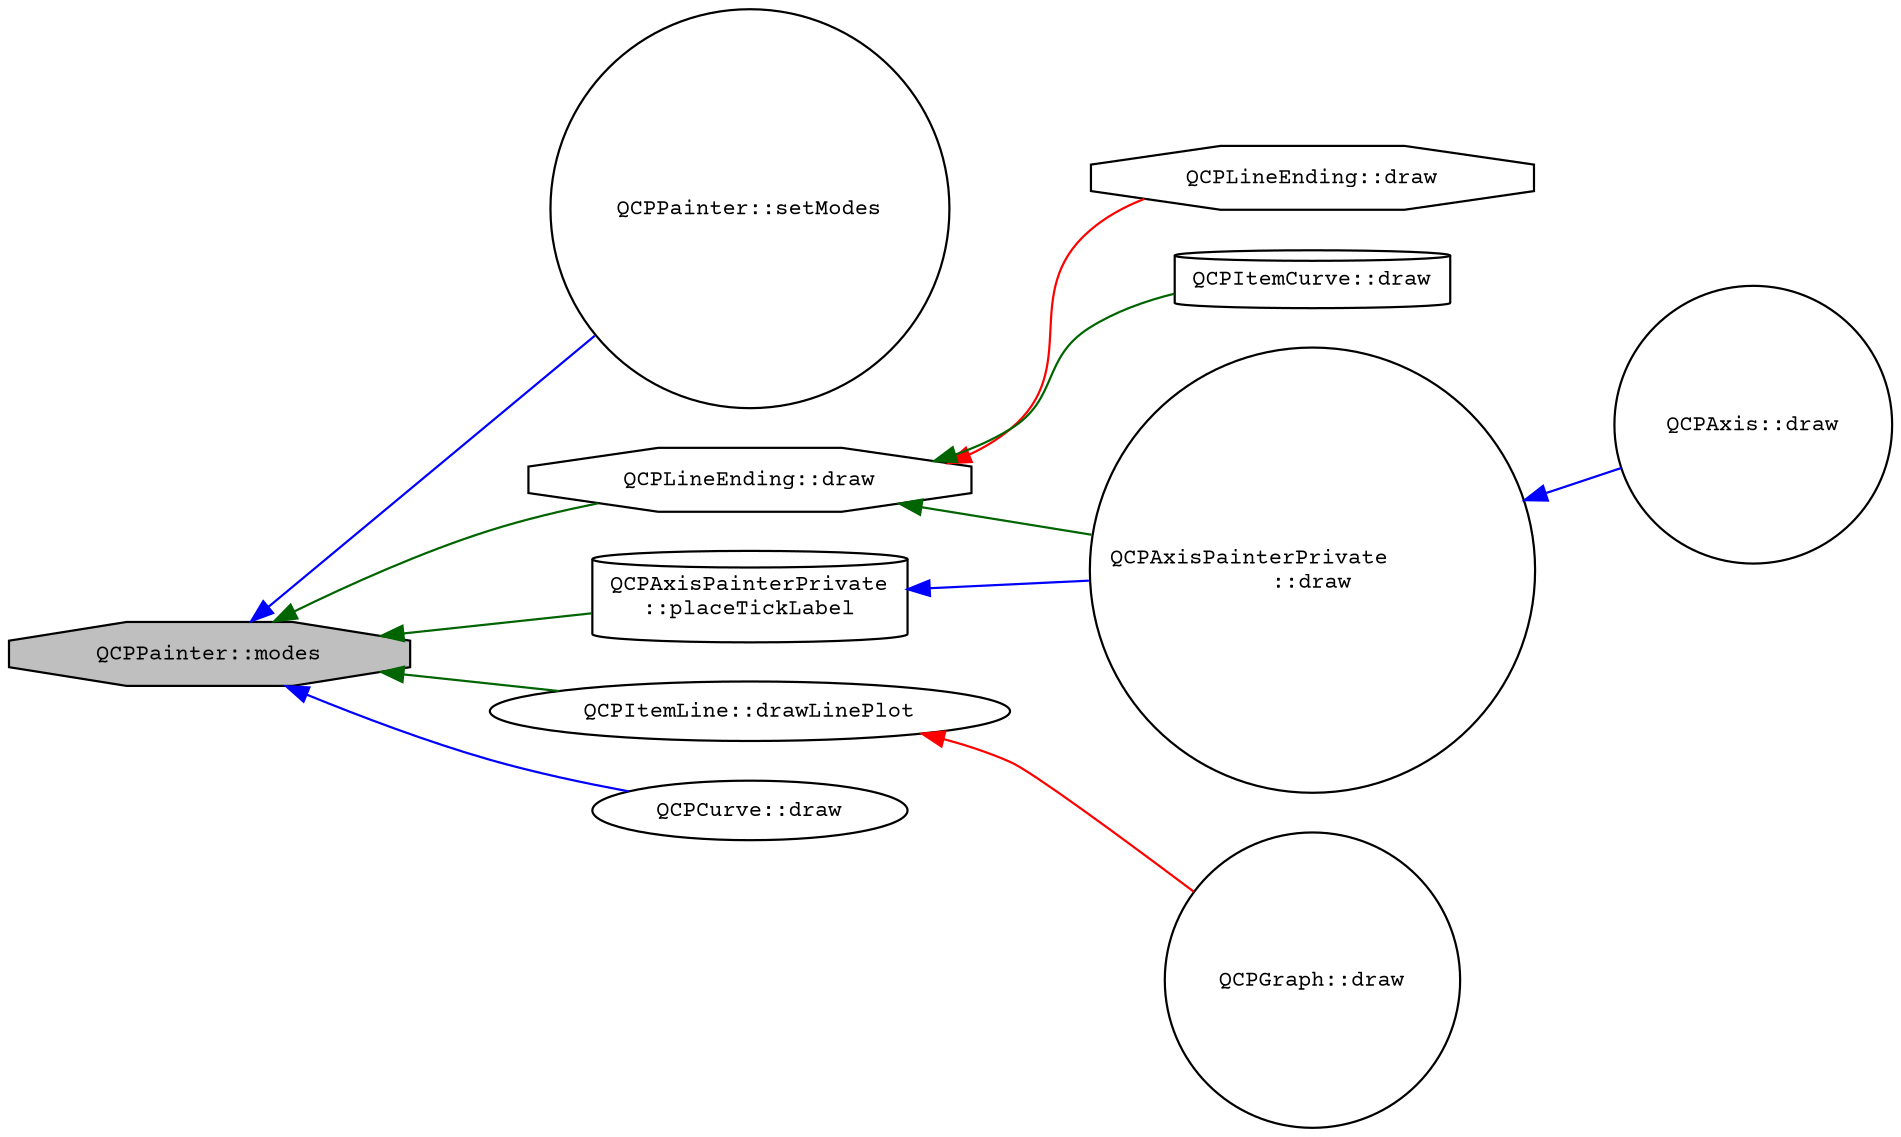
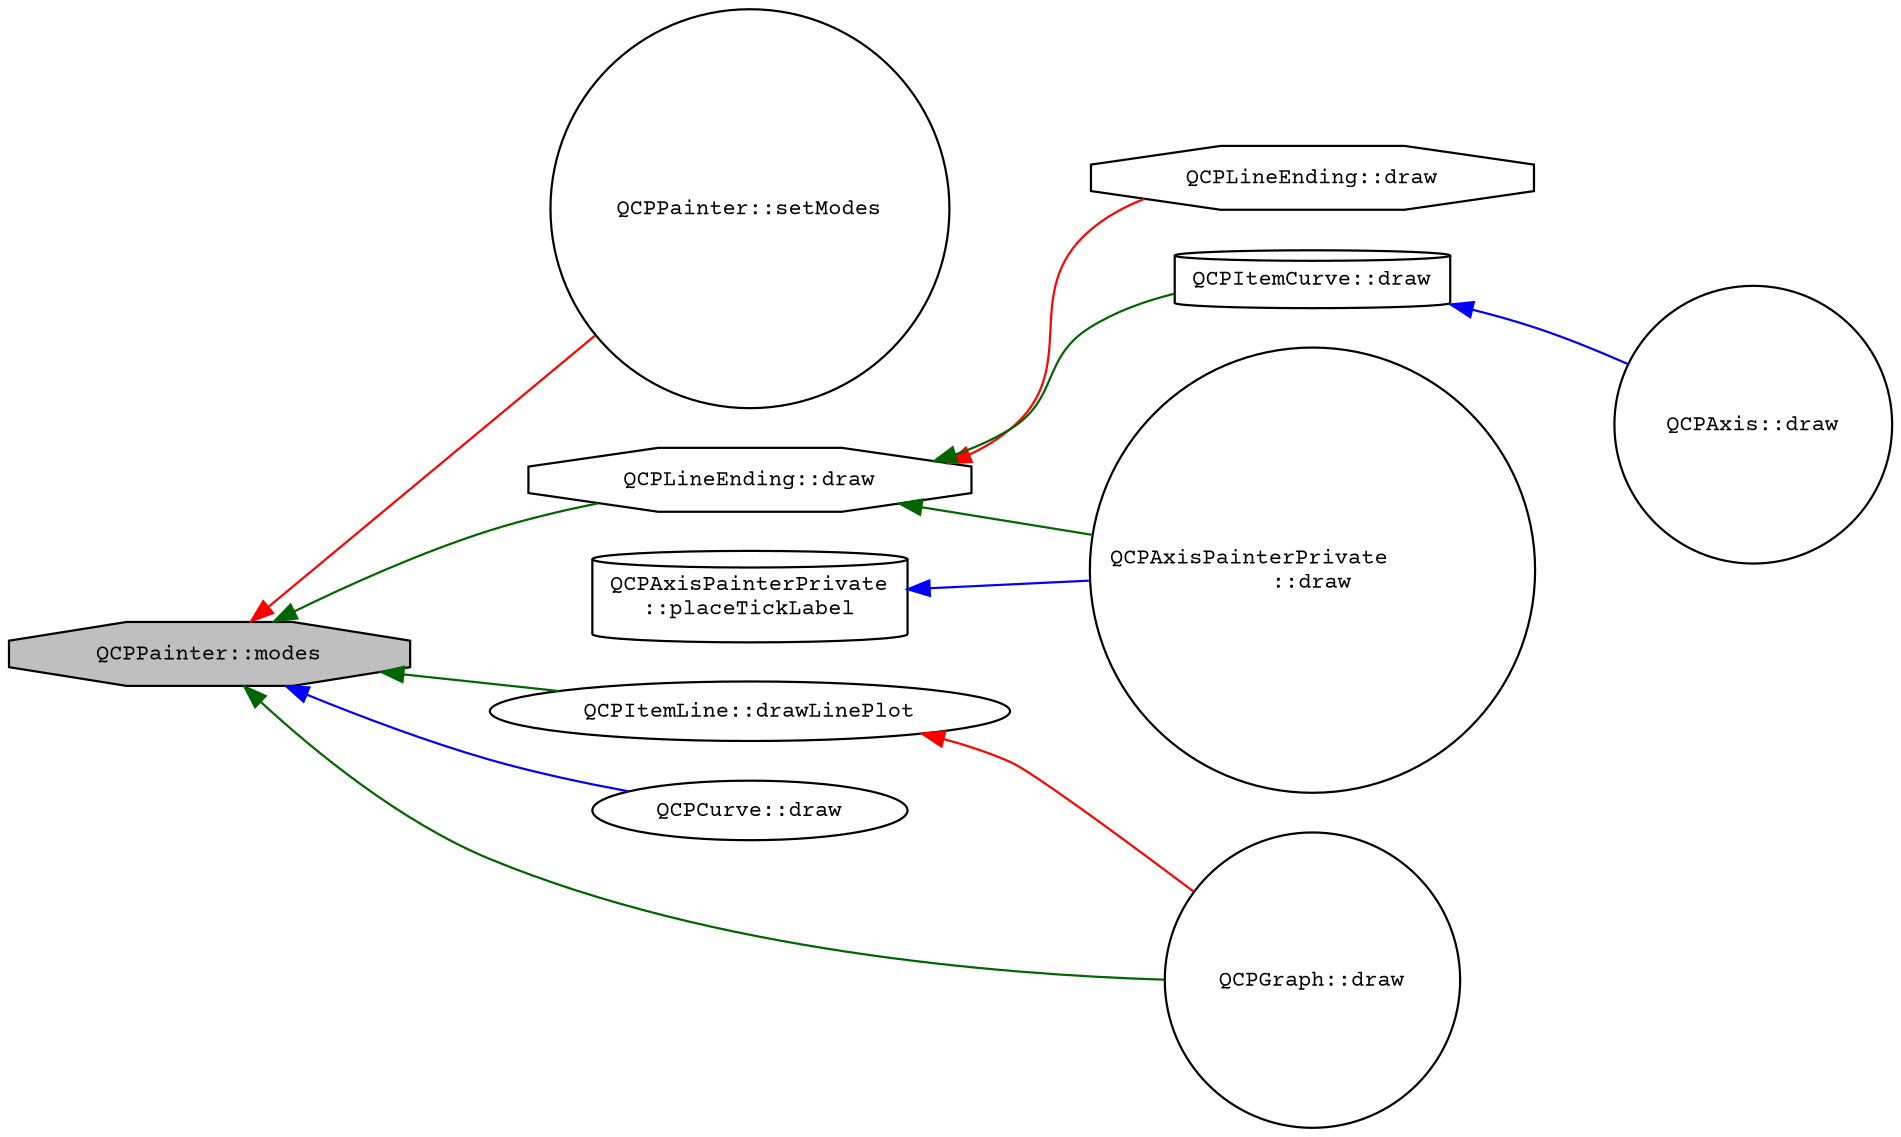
edge "QCPPainter::setModes" -> "QCPPainter::modes": color blue -> red
edge "QCPAxis::draw" -> "QCPAxisPainterPrivate ::draw": now "QCPAxis::draw" -> "QCPItemCurve::draw"
edge "QCPAxisPainterPrivate ::placeTickLabel" -> "QCPPainter::modes": now "QCPGraph::draw" -> "QCPPainter::modes"
